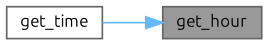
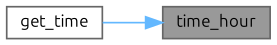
node "get_hour": label "get_hour" -> "time_hour"
